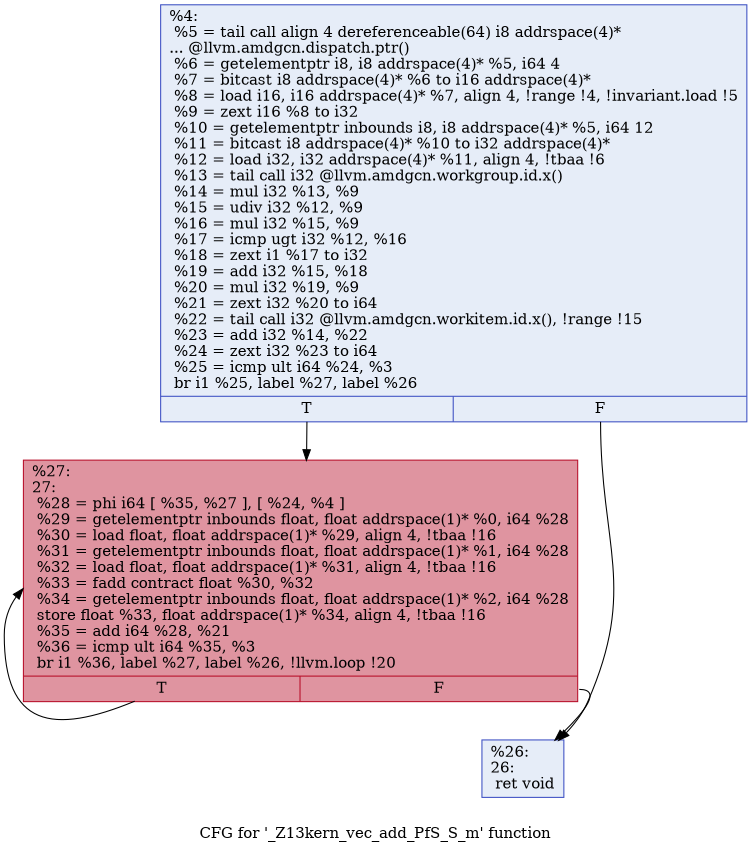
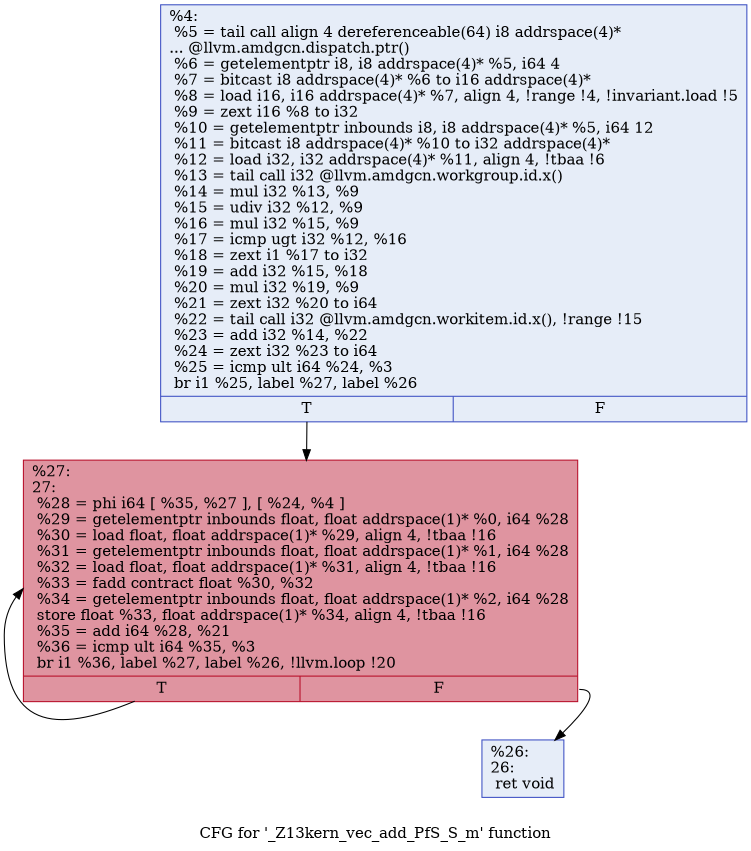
edge "%4:" -> "%26:": removed
